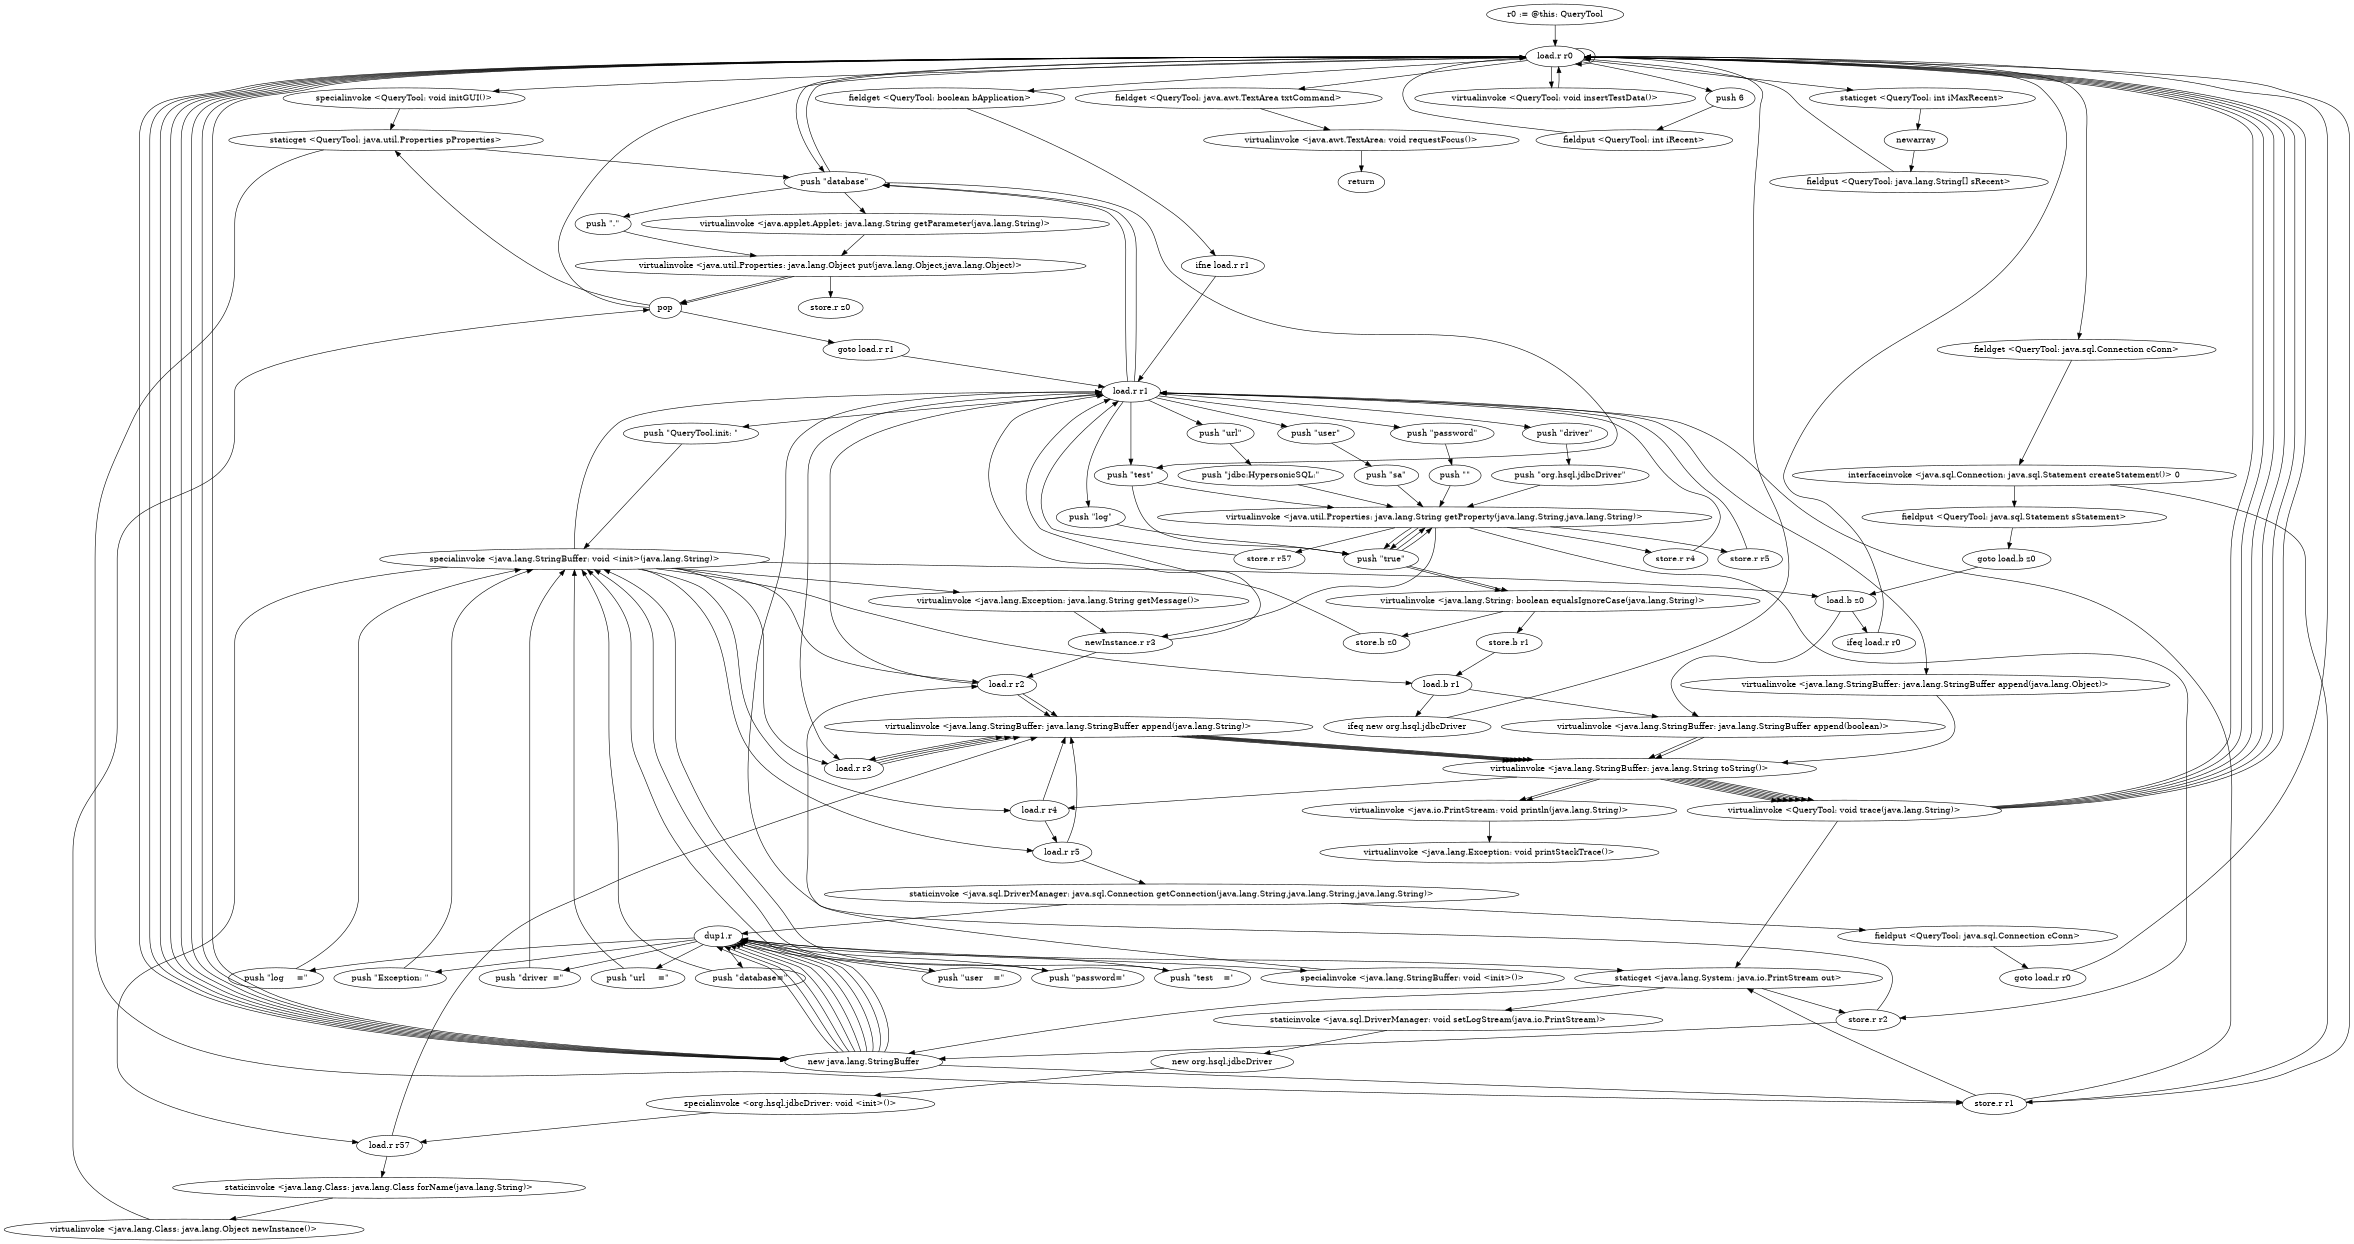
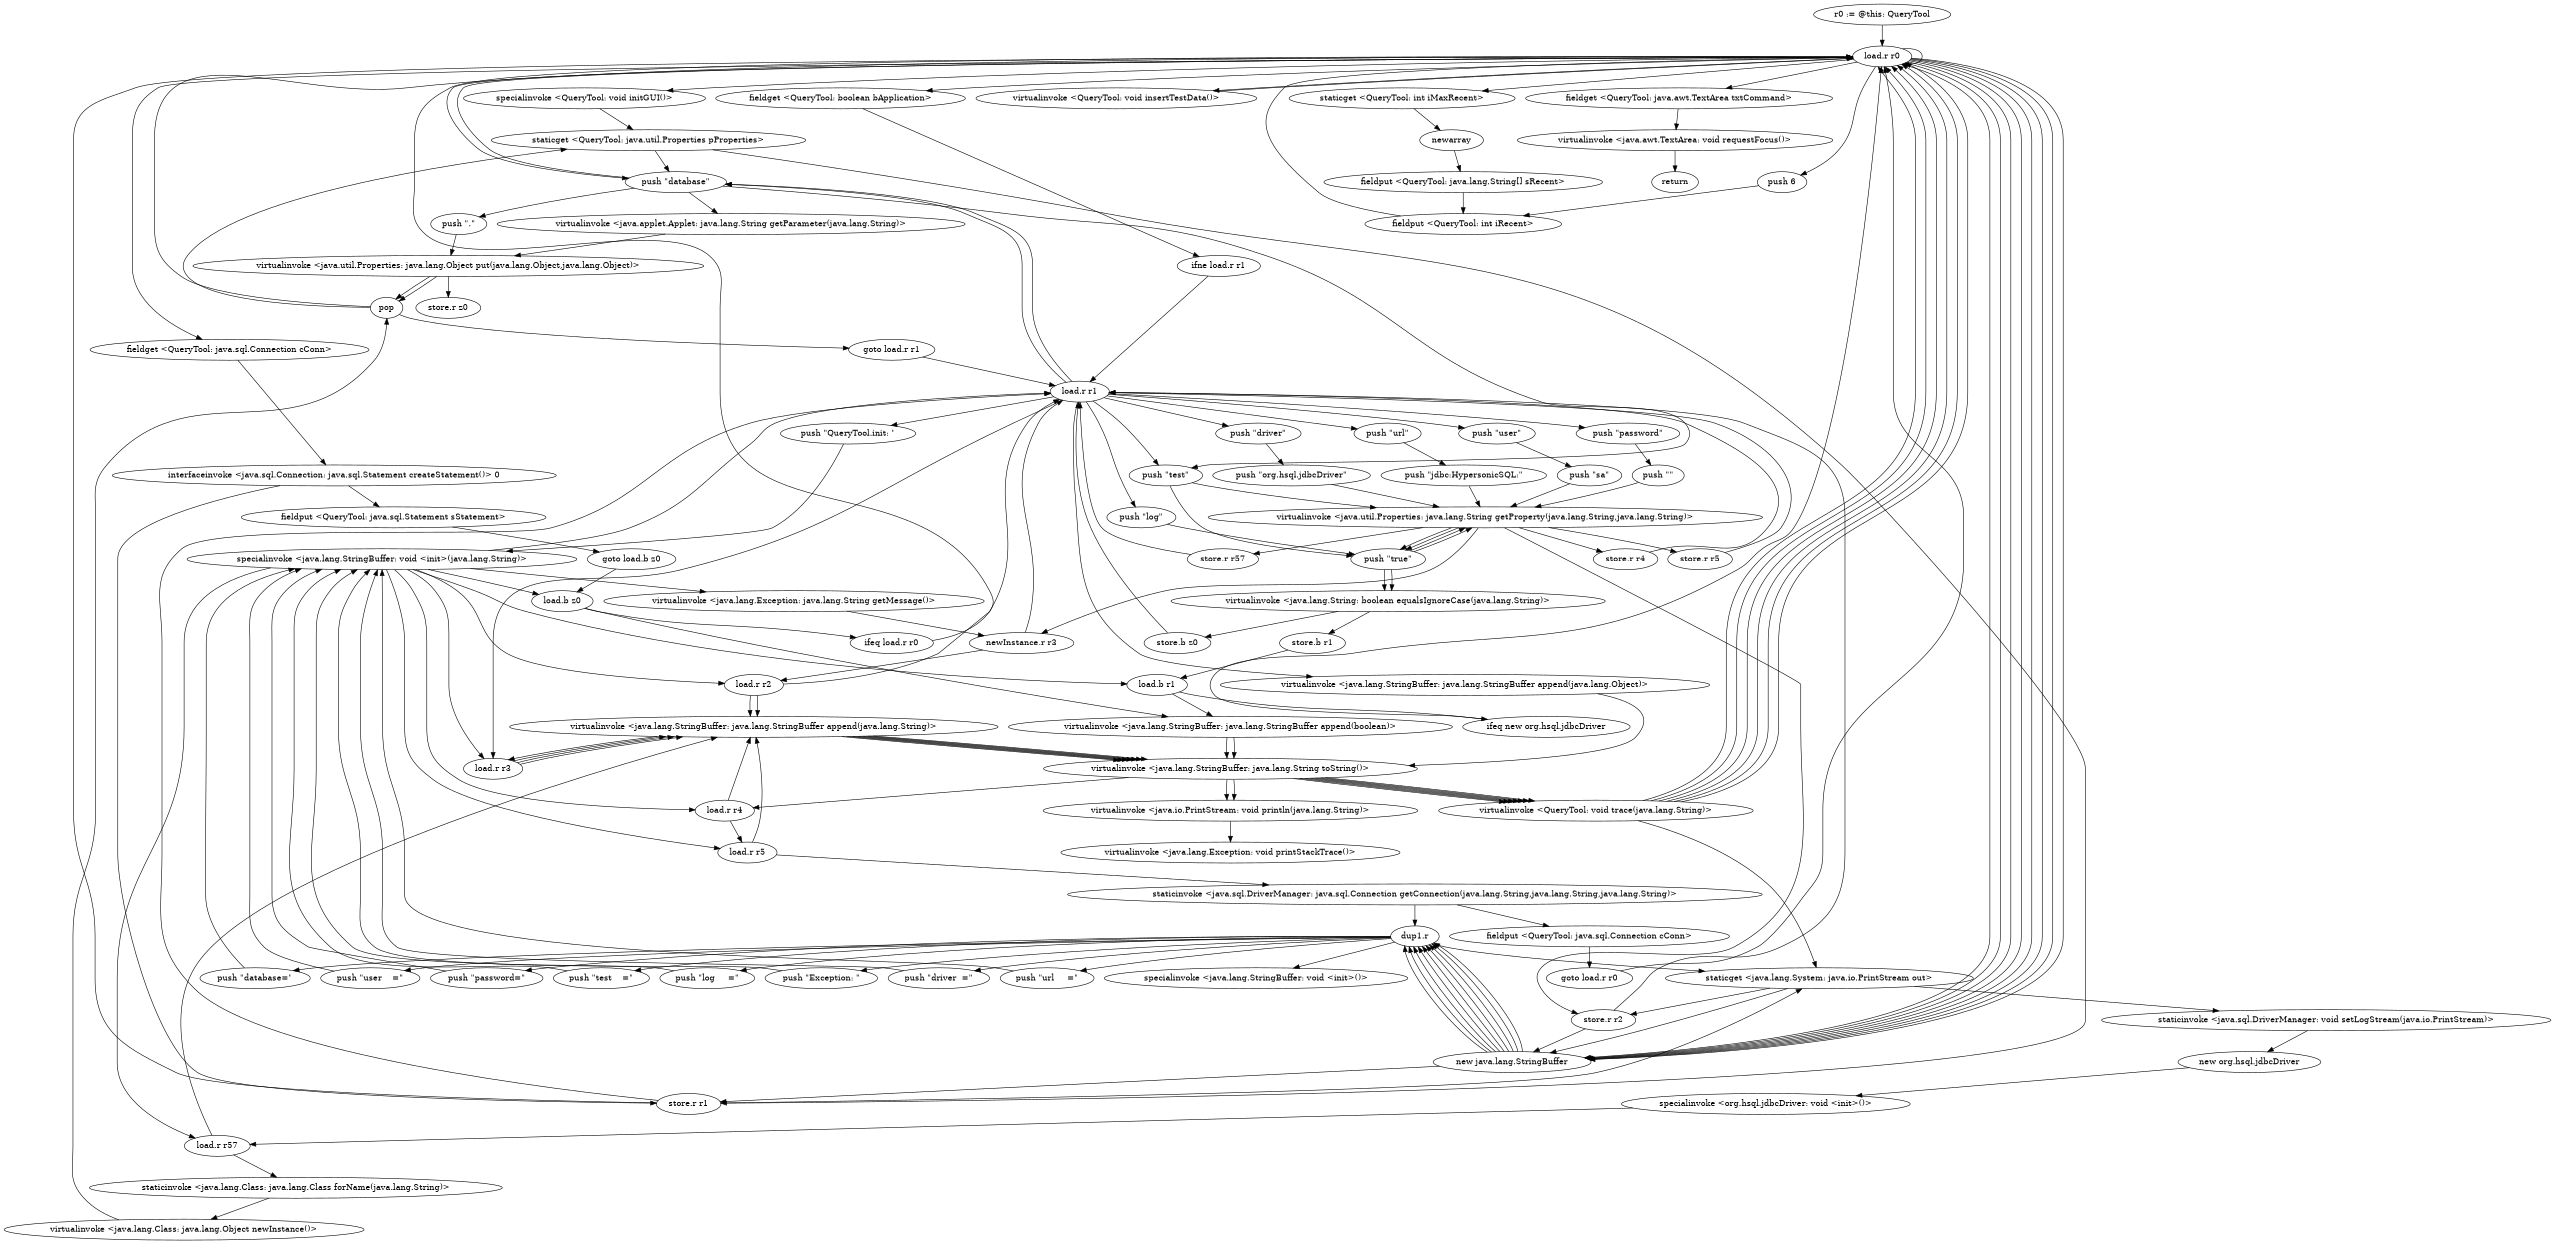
edge "fieldput <QueryTool: java.lang.String[] sRecent>" -> "load.r r0": now "fieldput <QueryTool: java.lang.String[] sRecent>" -> "fieldput <QueryTool: int iRecent>"
edge "specialinvoke <java.lang.StringBuffer: void <init>()>" -> "load.r r2": removed
